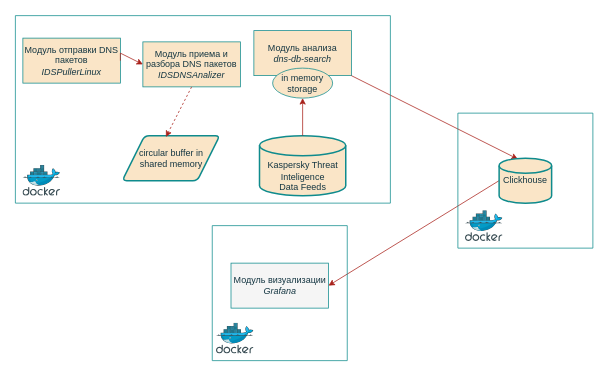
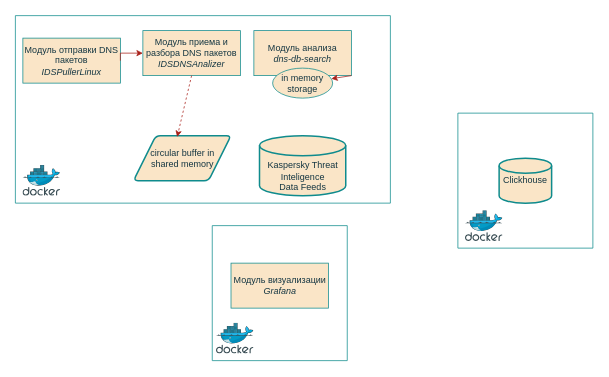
node "Модуль приема и разбора DNS пакетов IDSDNSAnalizer": moved (192, 64) -> (192, 53)
edge "Модуль анализа dns-db-search" -> "Clickhouse": now "Модуль анализа dns-db-search" -> "in memory storage"
edge "Kaspersky Threat Inteligence Data Feeds" -> "in memory storage": removed
node "circular buffer in shared memory": moved (171, 158) -> (182, 158)
edge "Clickhouse" -> "Модуль визуализации Grafana": removed
node "Модуль визуализации Grafana": fillcolor #f5f5f5 -> #fae5c7
